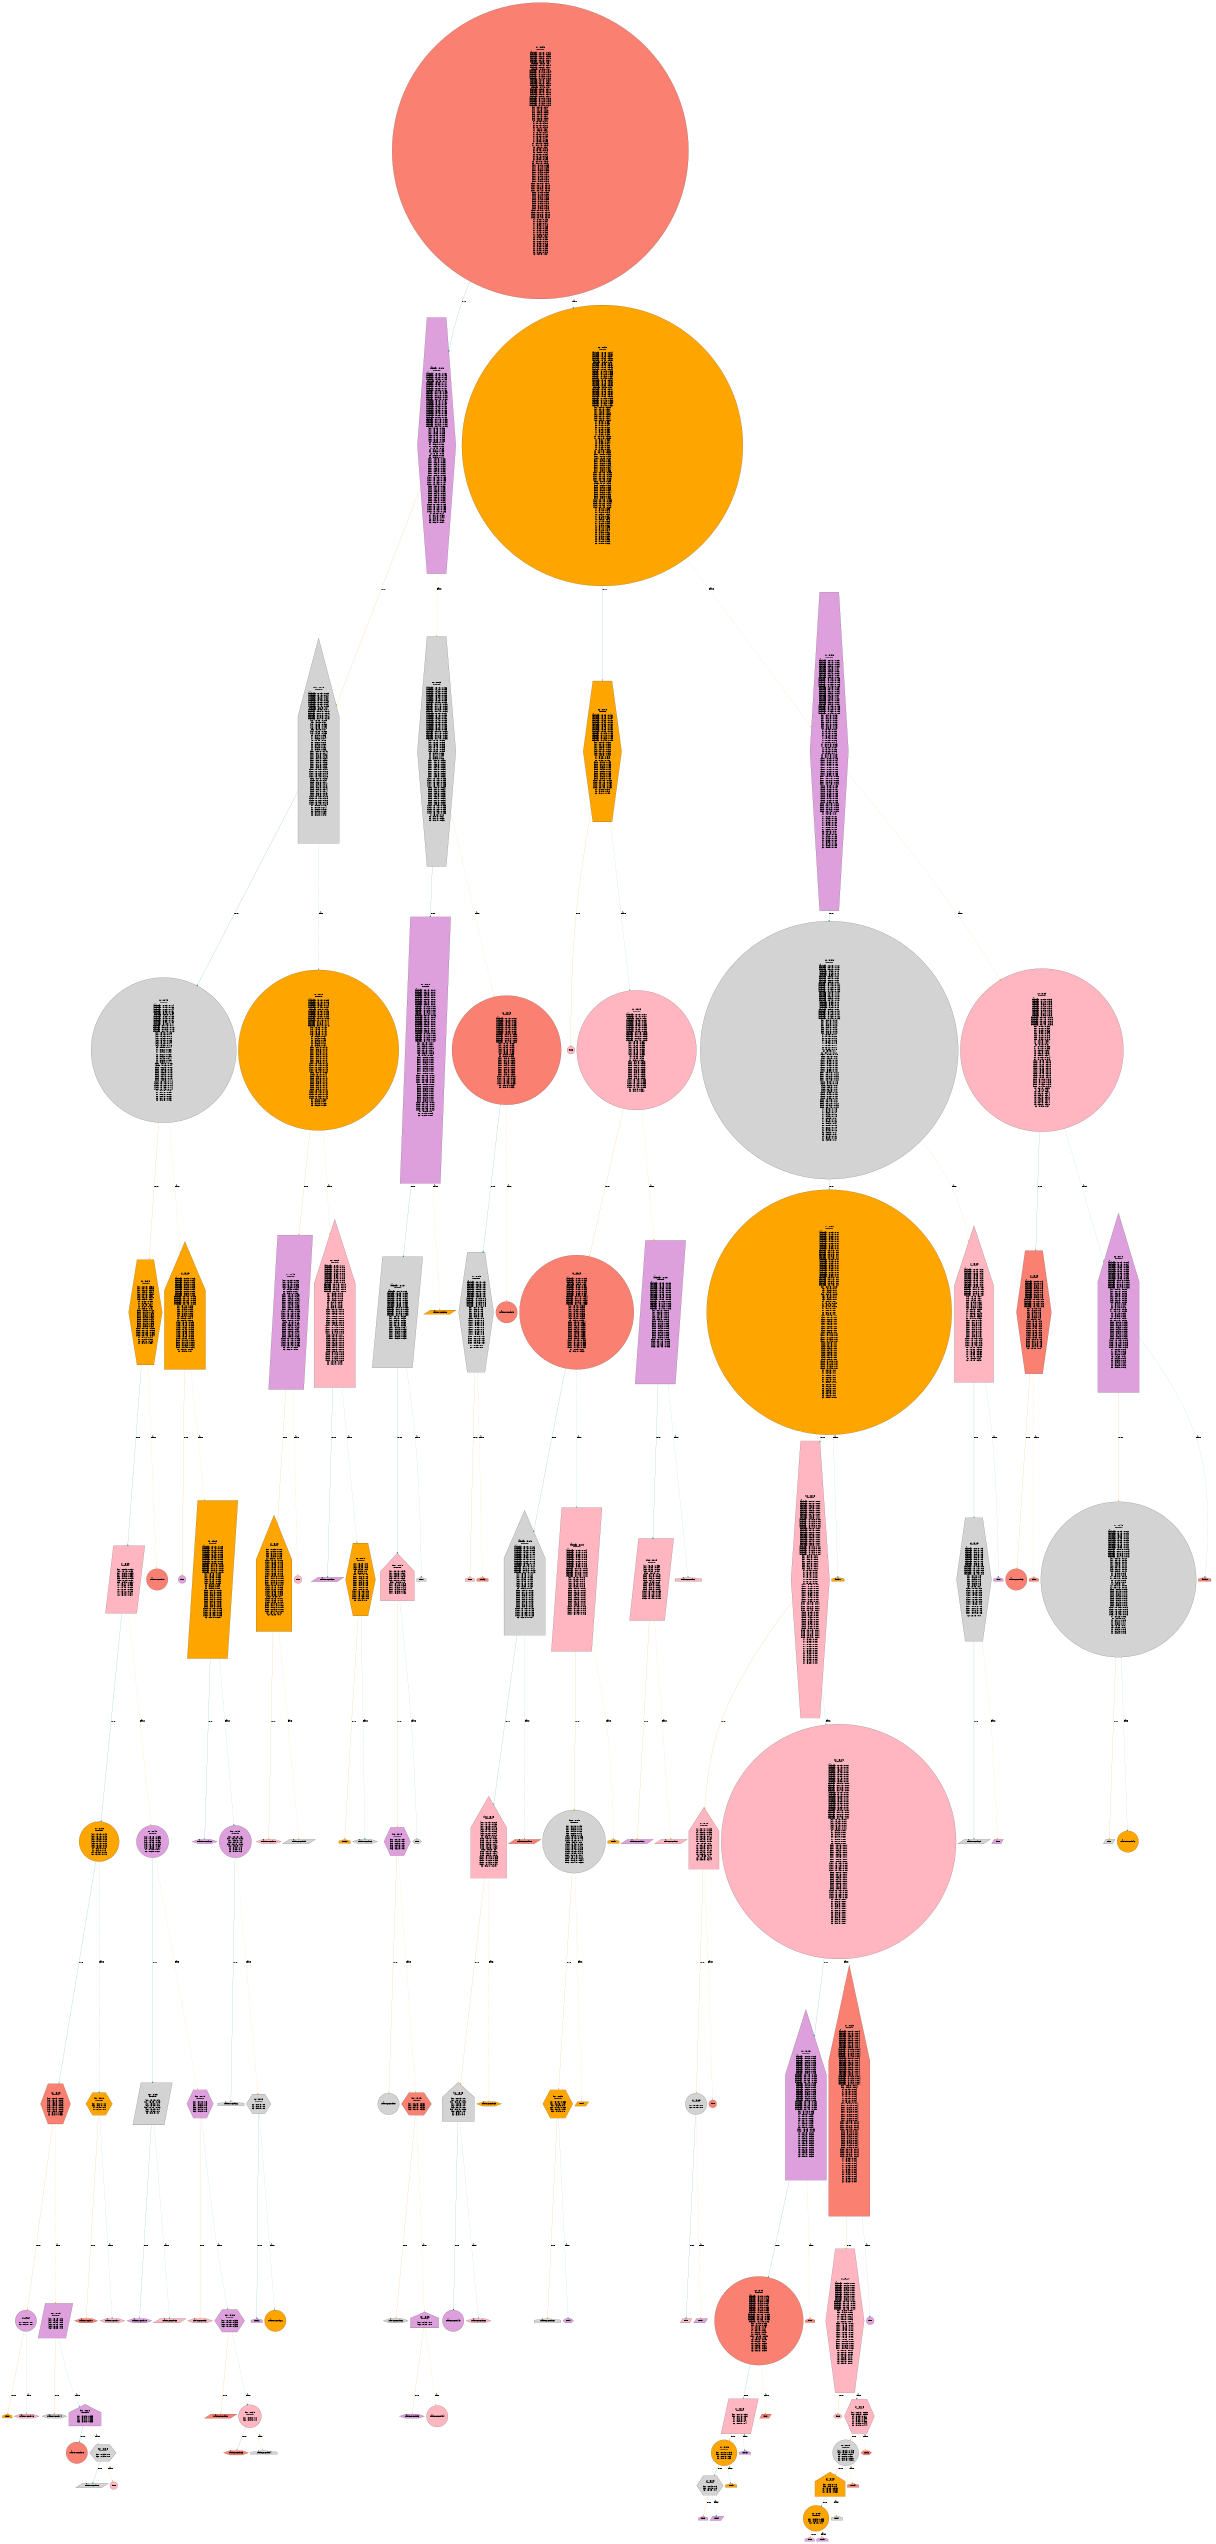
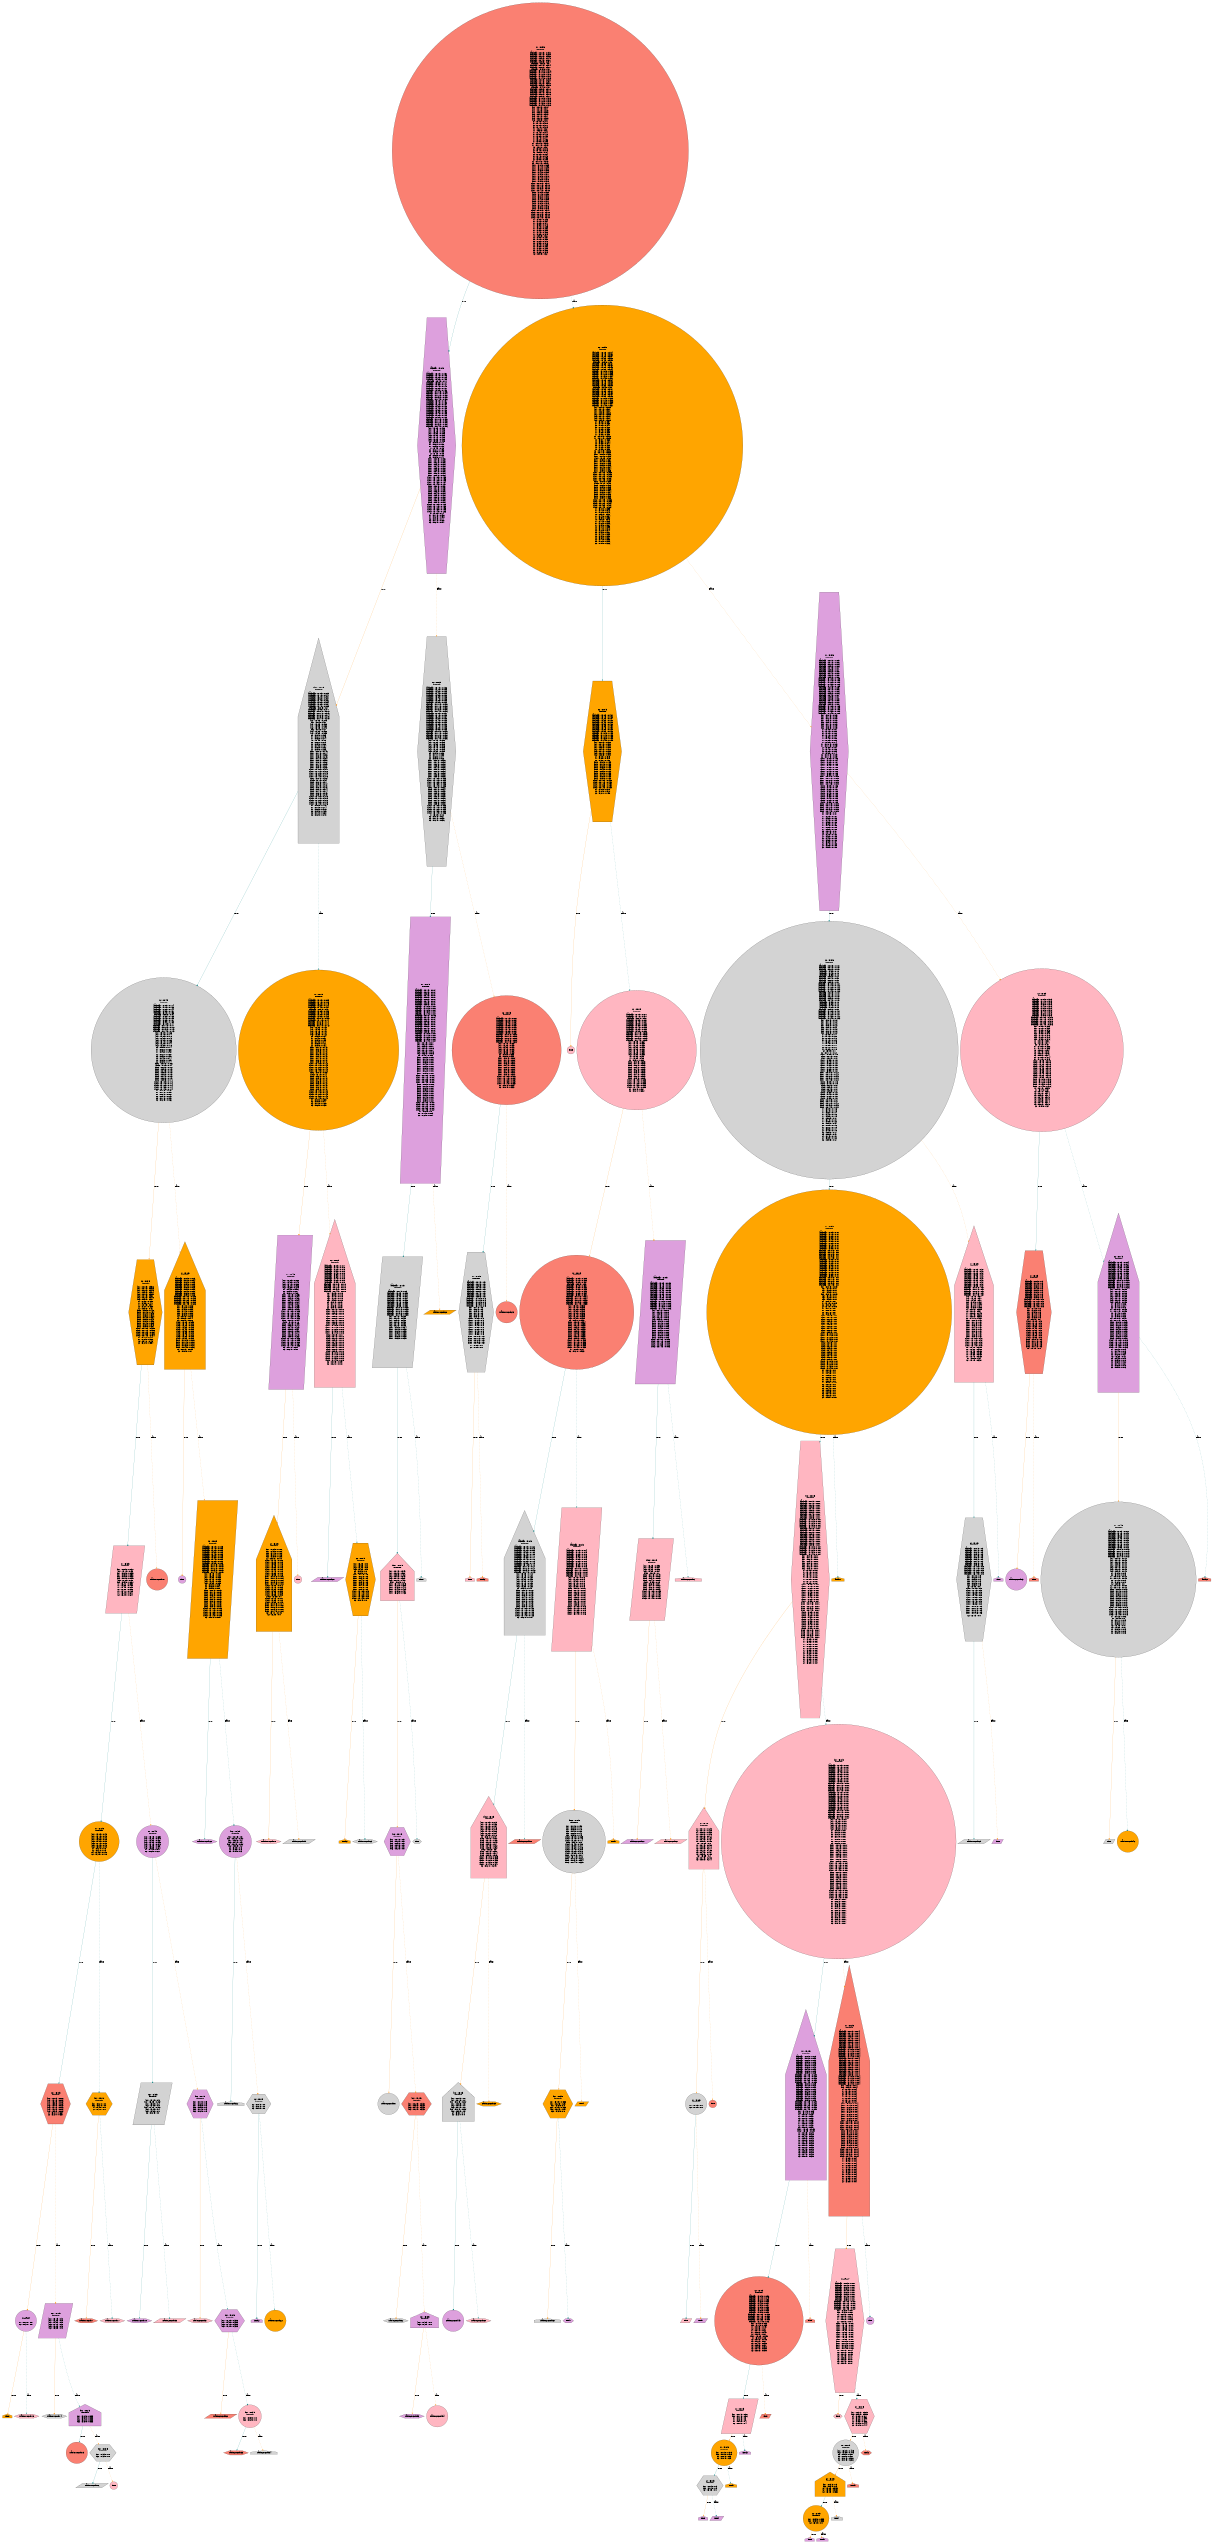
node "station2_cmd_63": fillcolor salmon -> plum
